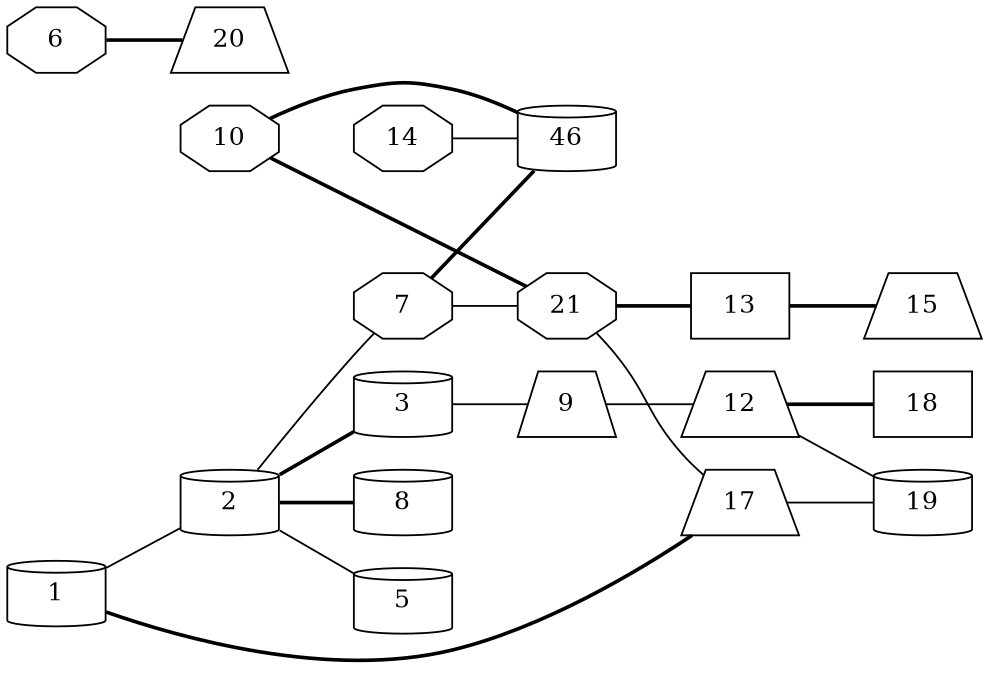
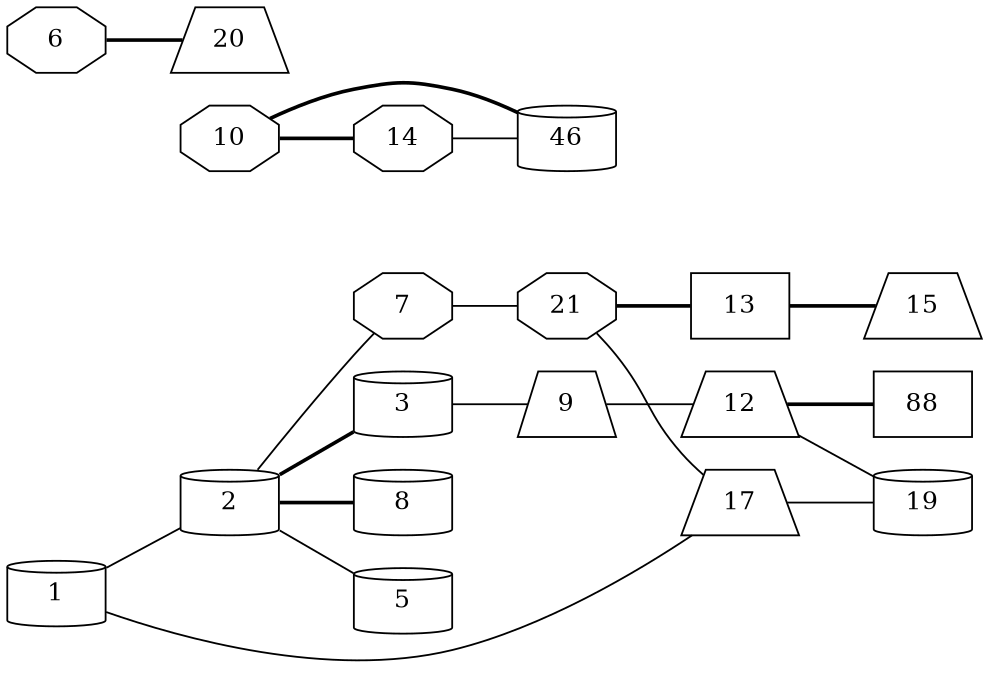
edge "10" -- "21": now "10" -- "14"
edge "46" -- "7": removed
node "18": label "18" -> "88"
edge "17" -- "1": style bold -> solid
